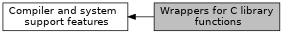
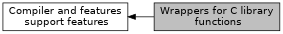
node "Compiler and system support features": label "Compiler and system support features" -> "Compiler and features support features"
